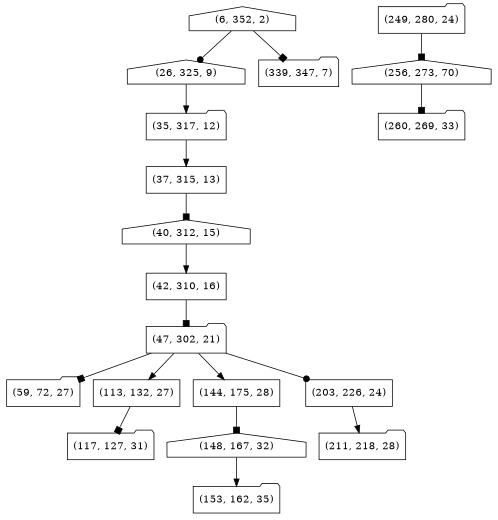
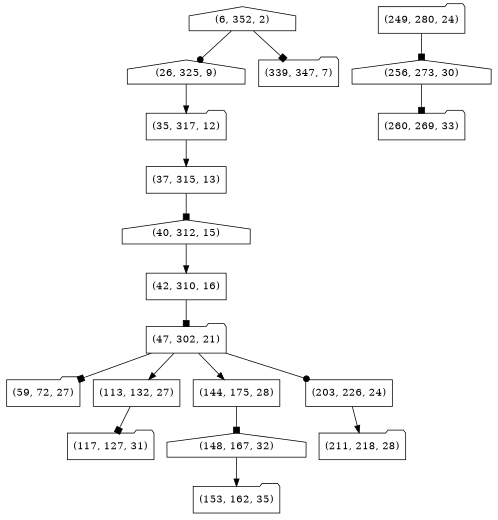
node "(256, 273, 70)": label "(256, 273, 70)" -> "(256, 273, 30)"
